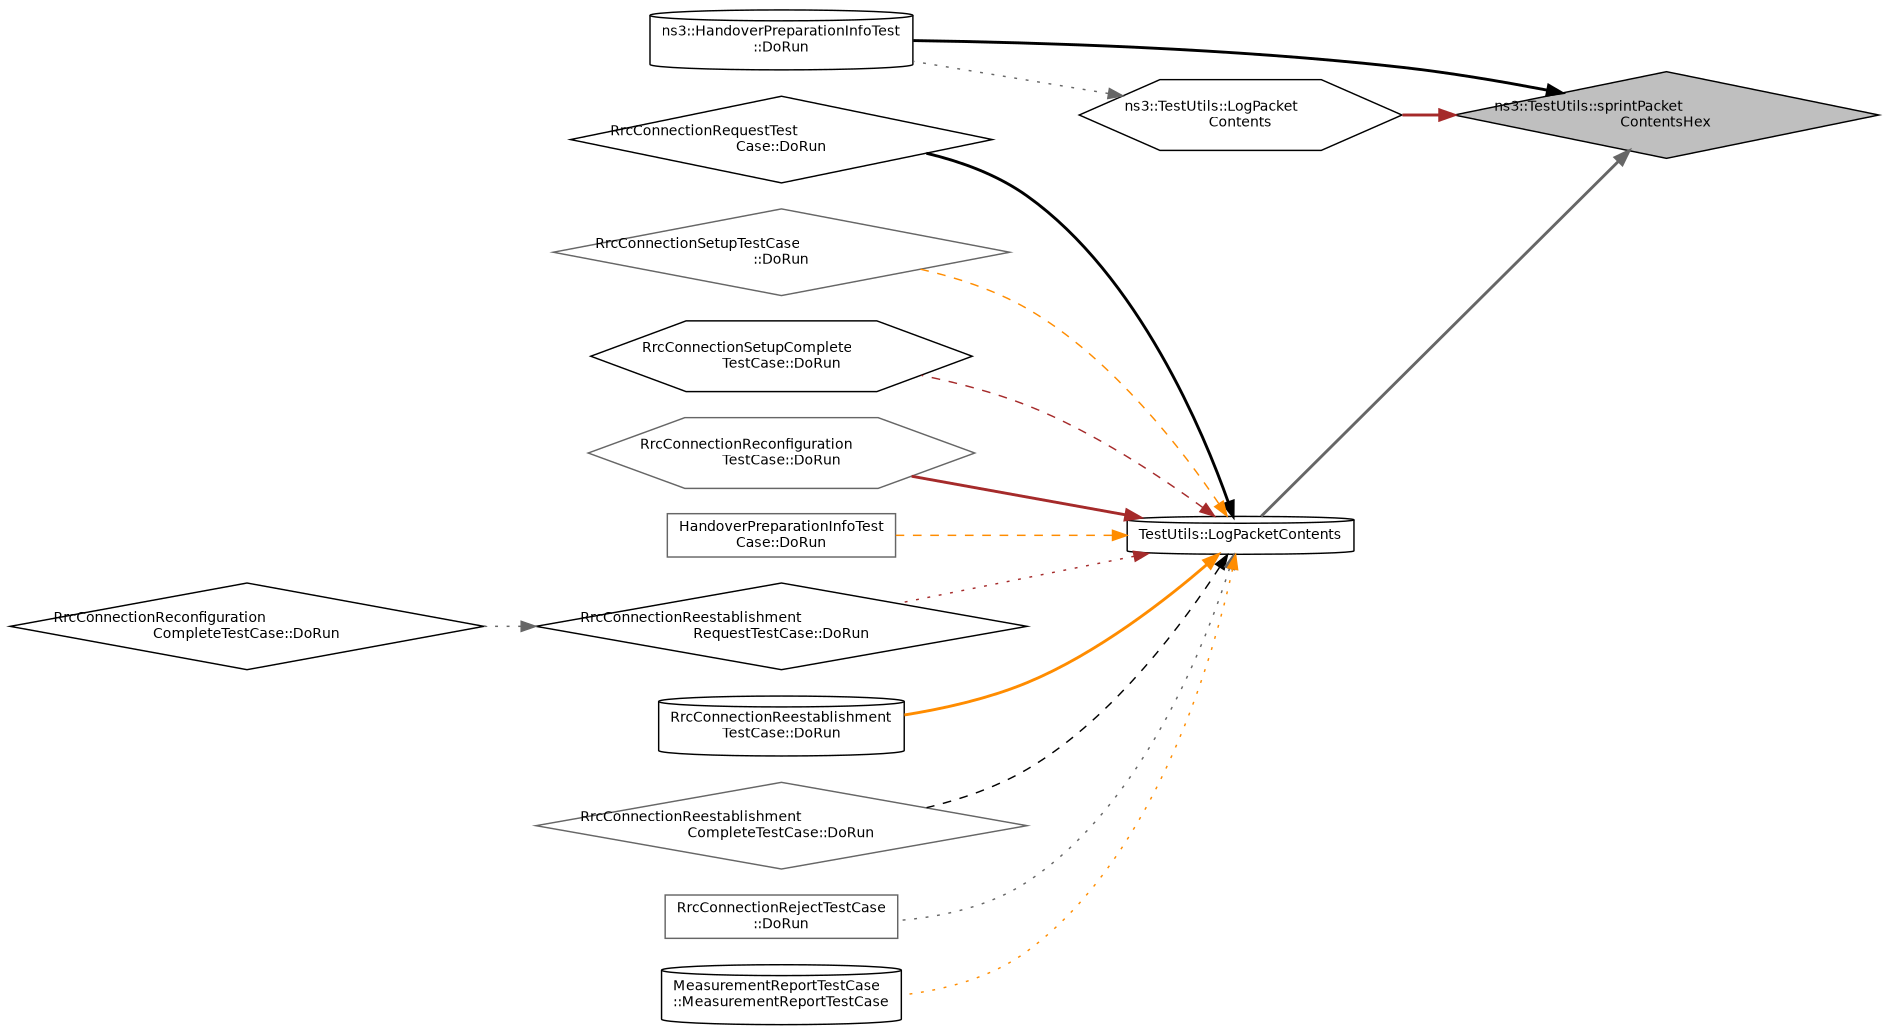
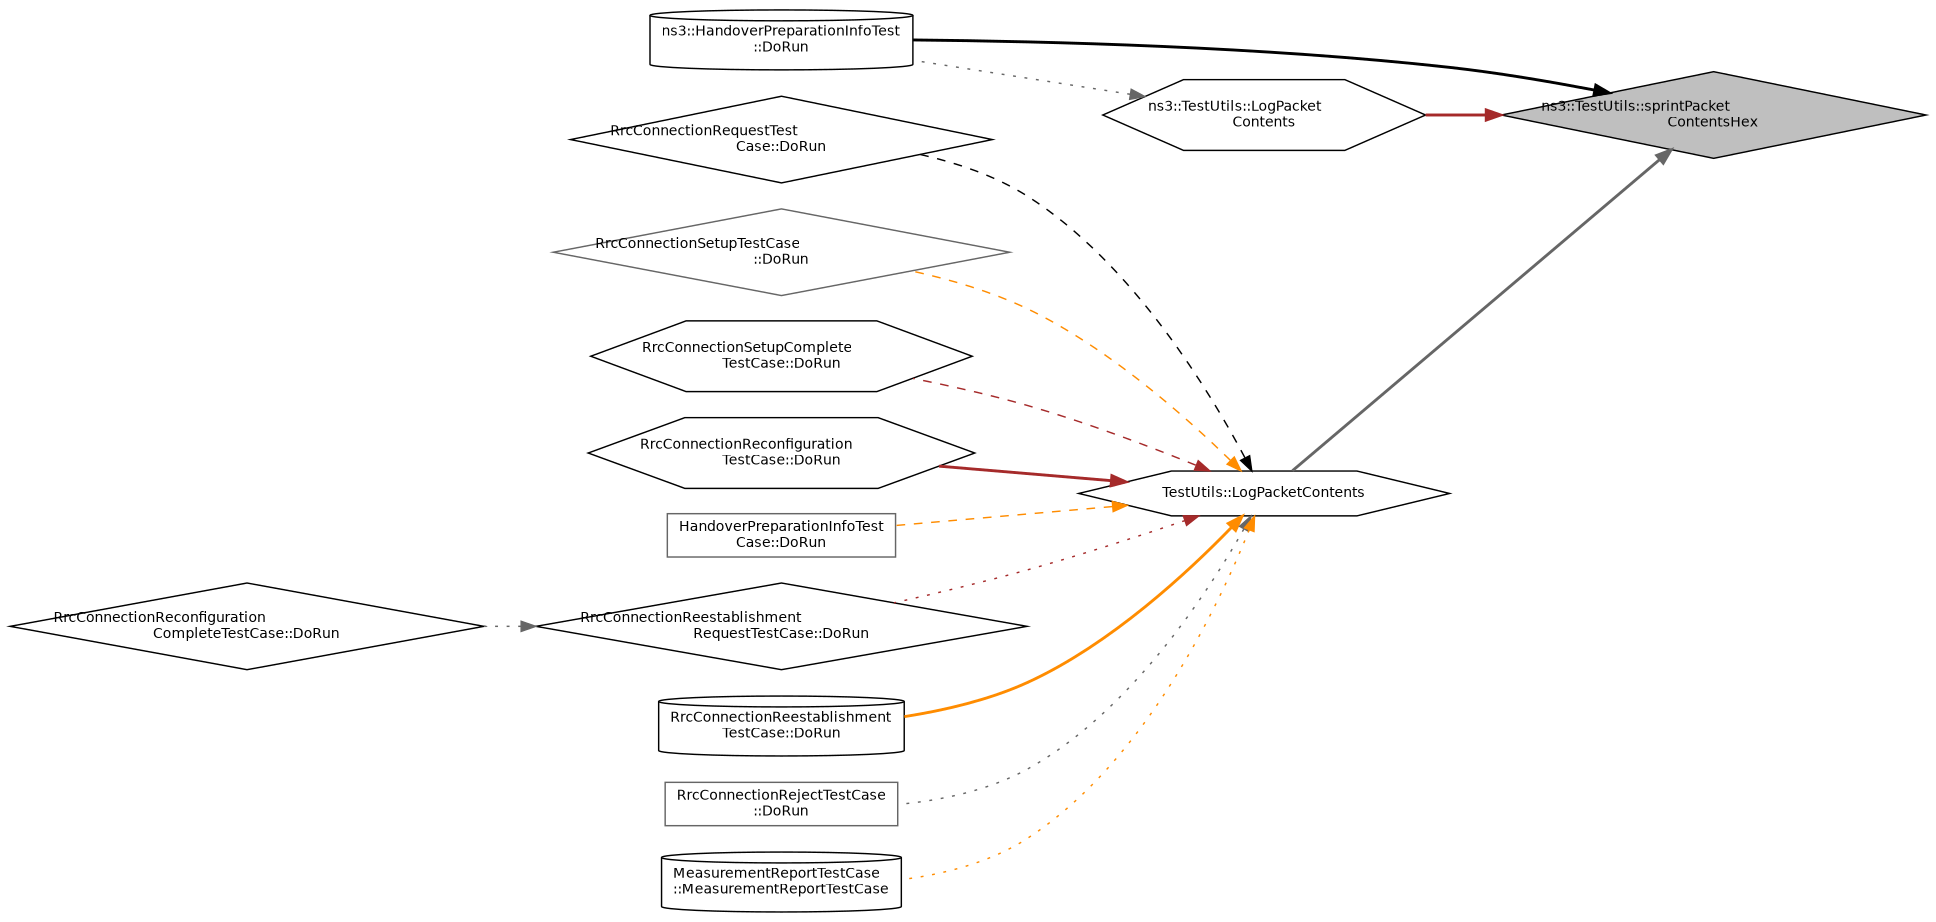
edge "RrcConnectionRequestTest Case::DoRun" -> "TestUtils::LogPacketContents": style bold -> dashed
node "RrcConnectionReconfiguration TestCase::DoRun": color gray40 -> black
node "TestUtils::LogPacketContents": shape cylinder -> hexagon
node "RrcConnectionReestablishment CompleteTestCase::DoRun": removed
